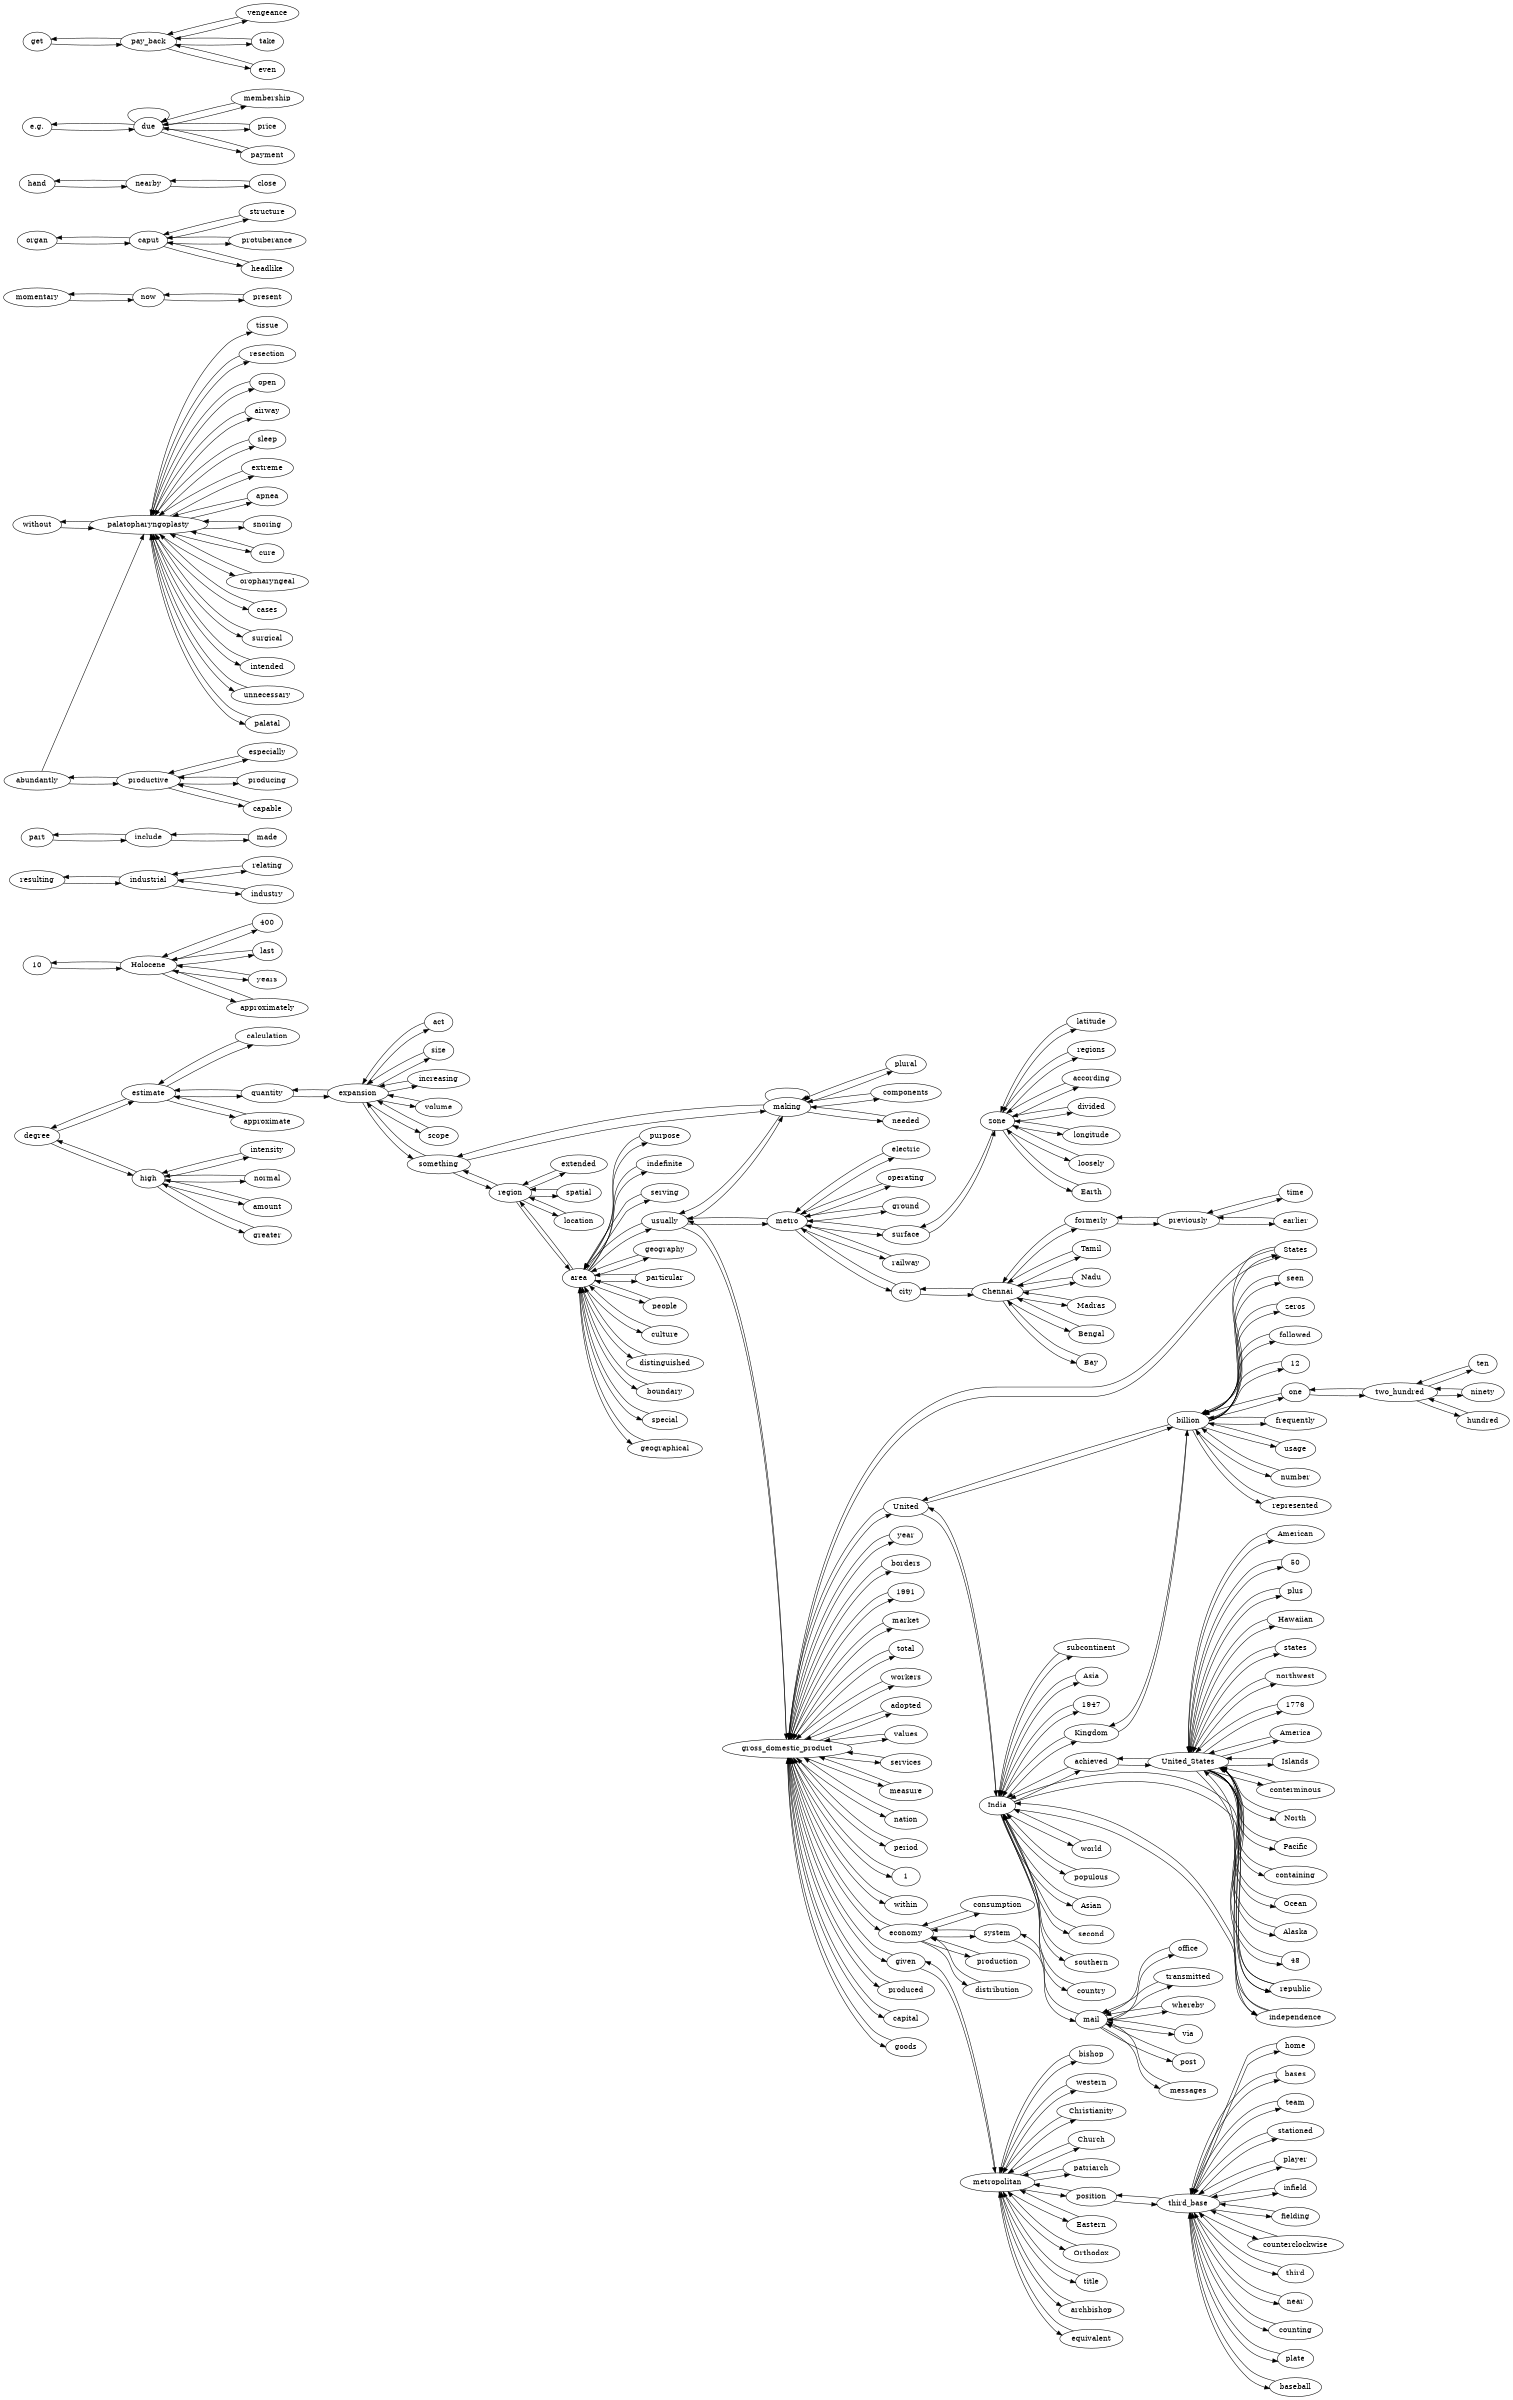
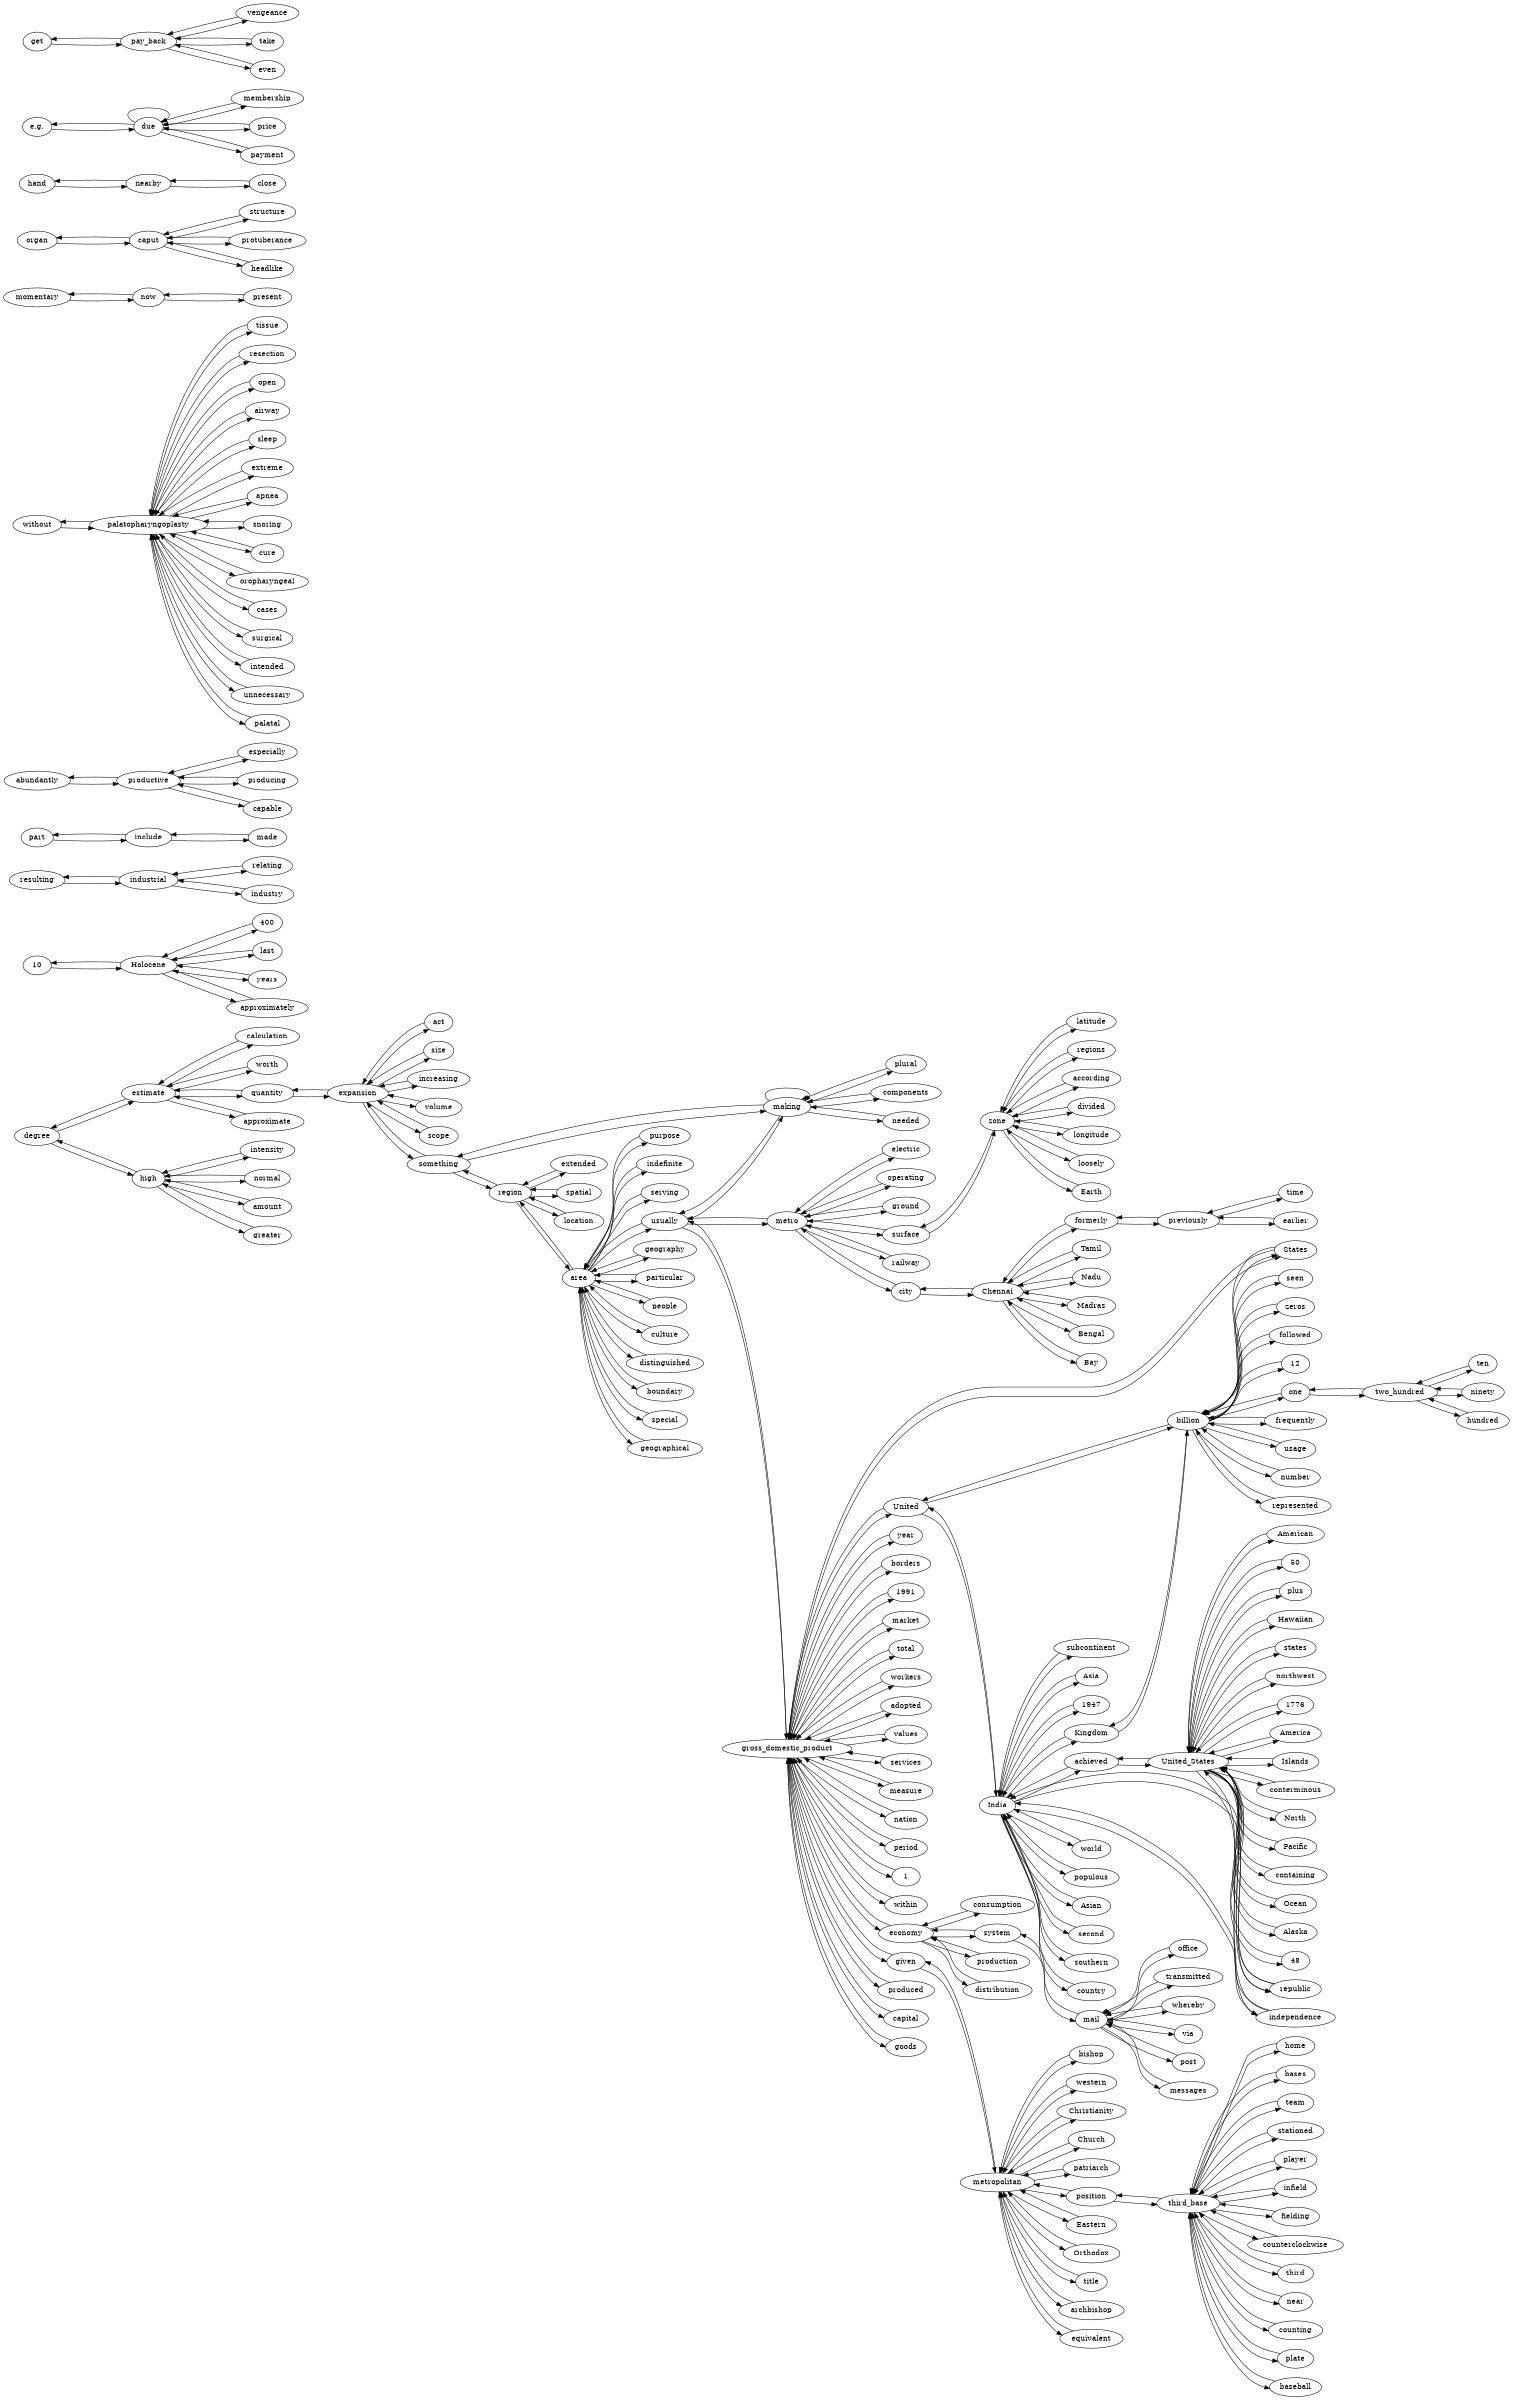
edge "abundantly" -> "palatopharyngoplasty": now "tissue" -> "palatopharyngoplasty"
node "worth": added
